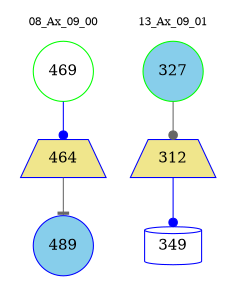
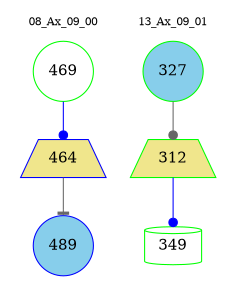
node "312": color blue -> green
node "349": color blue -> green
